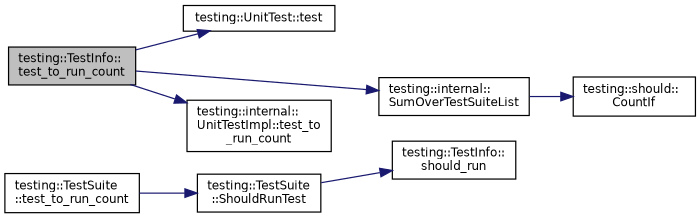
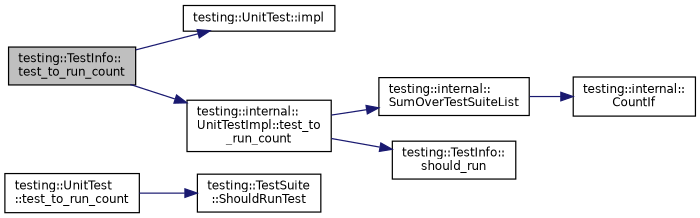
node "testing::UnitTest::test": label "testing::UnitTest::test" -> "testing::UnitTest::impl"
edge "testing::TestInfo:: test_to_run_count" -> "testing::internal:: SumOverTestSuiteList": now "testing::internal:: UnitTestImpl::test_to _run_count" -> "testing::internal:: SumOverTestSuiteList"
node "testing::should:: CountIf": label "testing::should:: CountIf" -> "testing::internal:: CountIf"
edge "testing::TestSuite ::ShouldRunTest" -> "testing::TestInfo:: should_run": now "testing::internal:: UnitTestImpl::test_to _run_count" -> "testing::TestInfo:: should_run"
node "testing::TestSuite ::test_to_run_count": label "testing::TestSuite ::test_to_run_count" -> "testing::UnitTest ::test_to_run_count"
